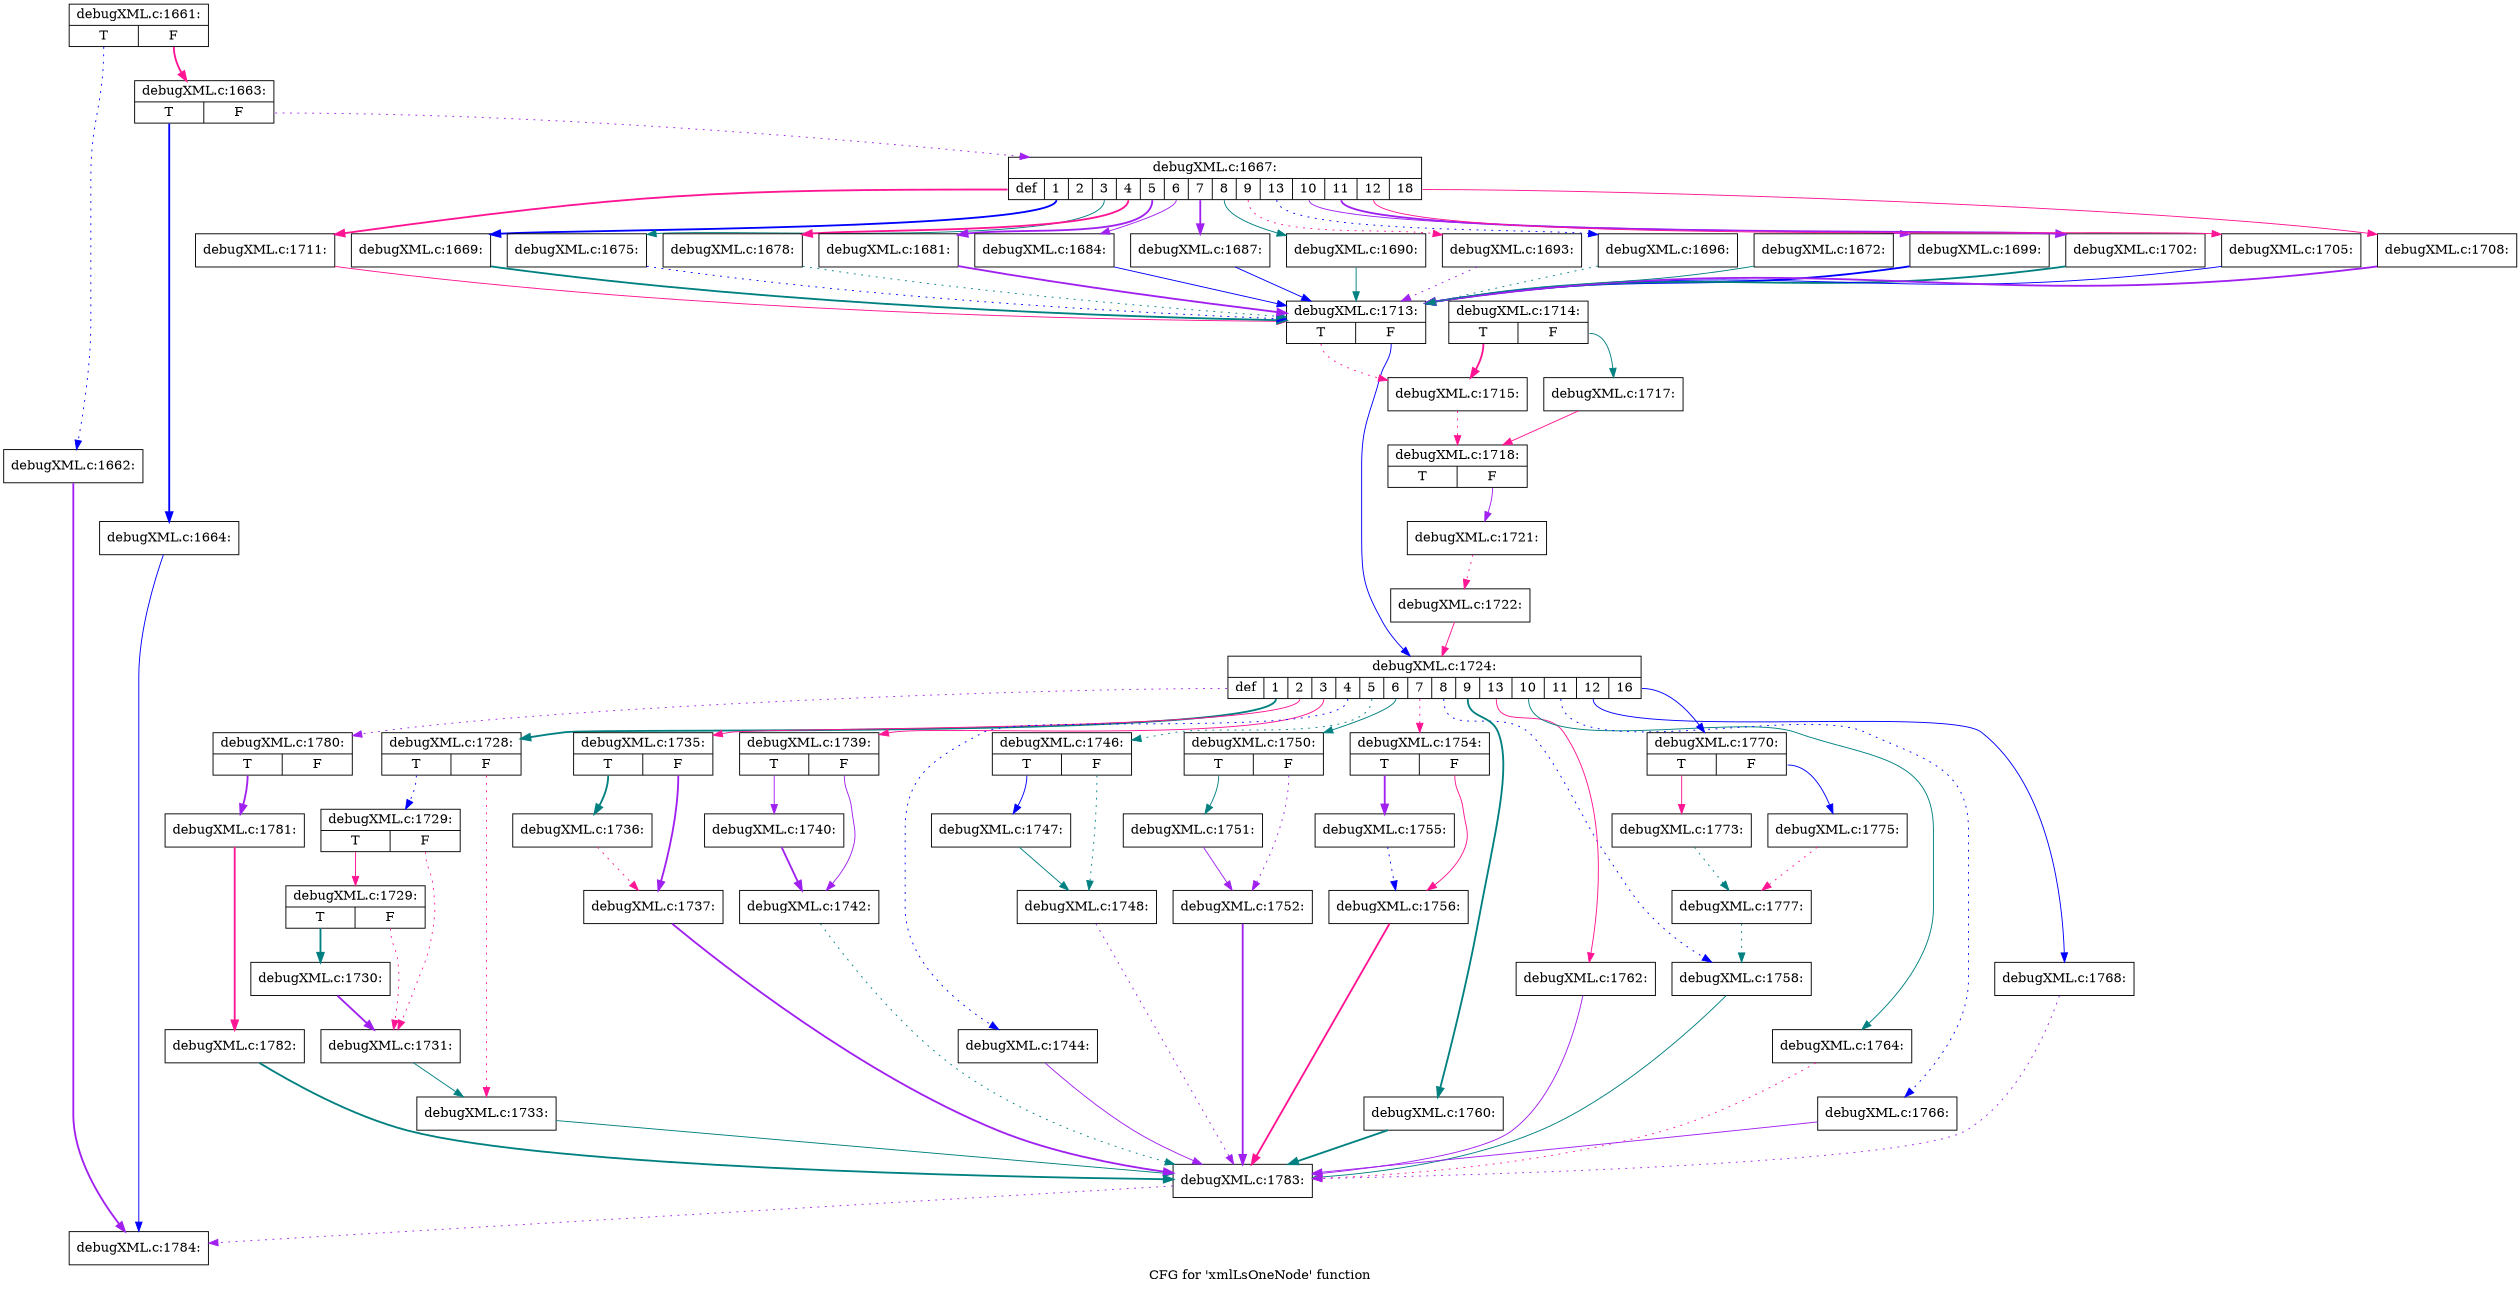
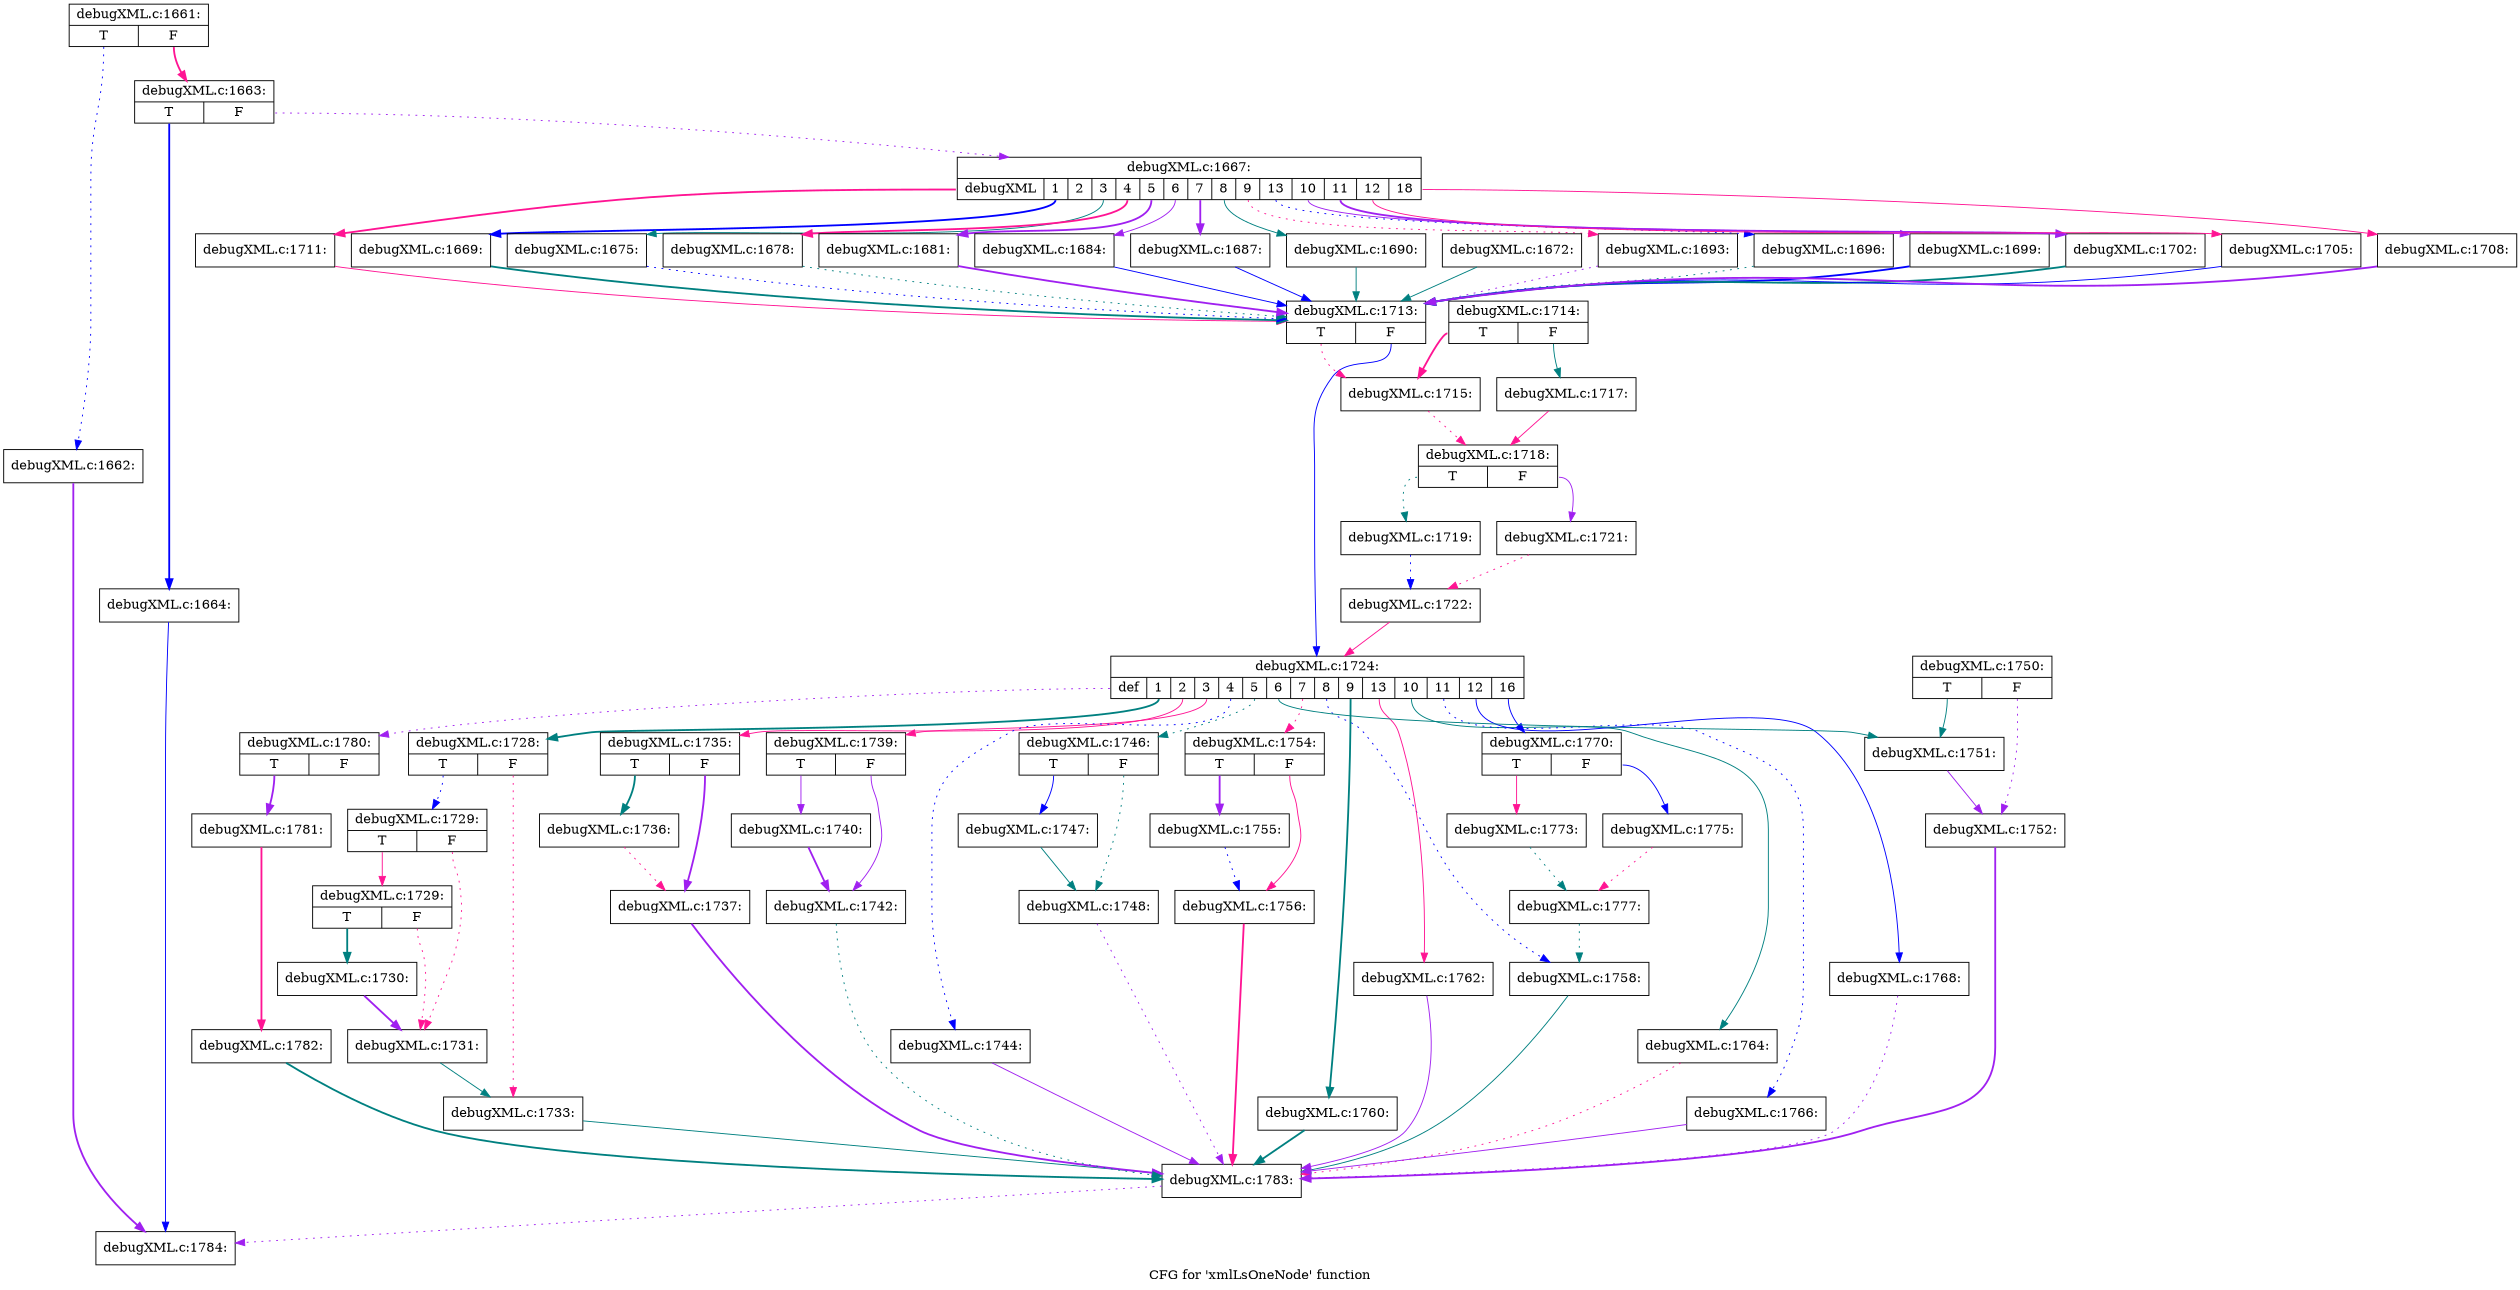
node "debugXML.c:1667:": text "def" -> "debugXML"
node "debugXML.c:1719:": added
edge "debugXML.c:1724:" -> "debugXML.c:1750:": now "debugXML.c:1724:" -> "debugXML.c:1751:"
